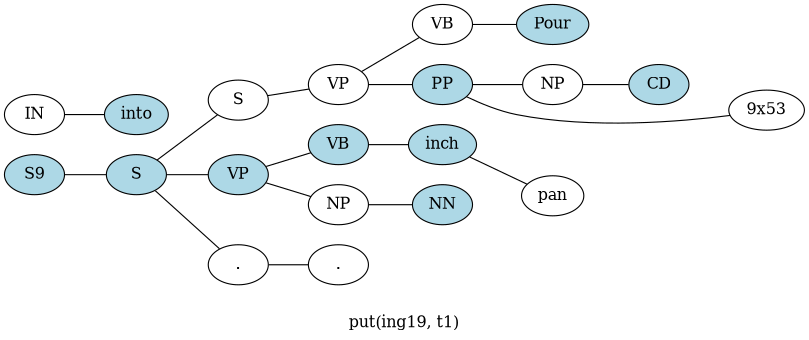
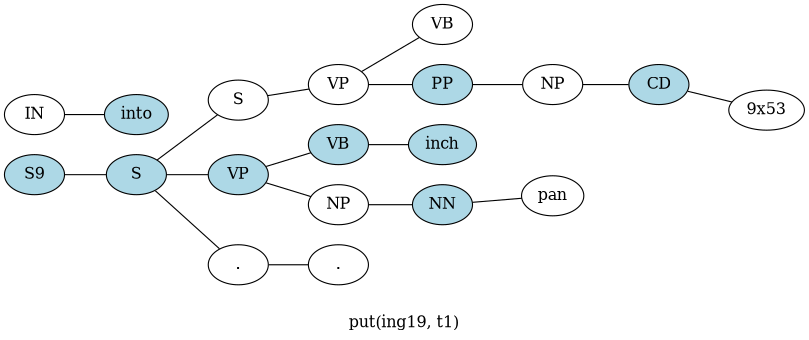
node "Pour": removed
edge "PP" -- "9x53": now "CD" -- "9x53"
edge "inch" -- "pan": now "NN" -- "pan"
